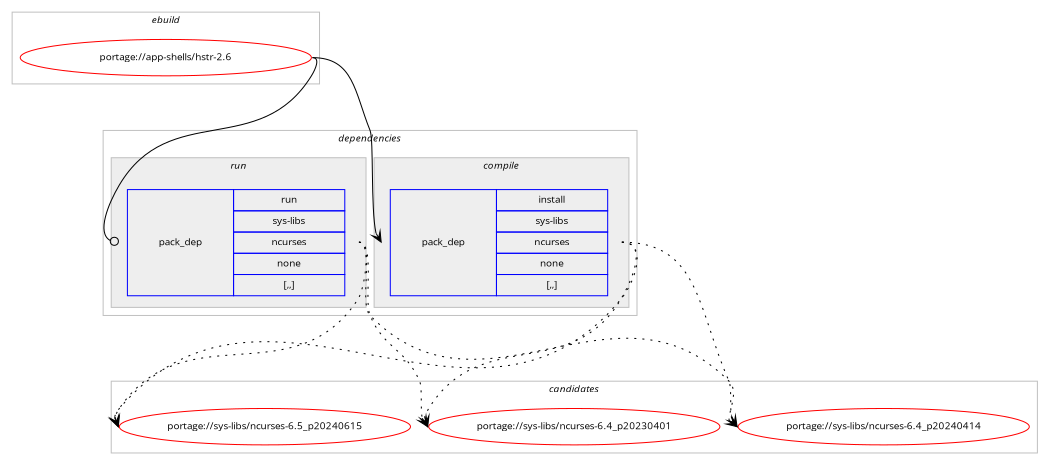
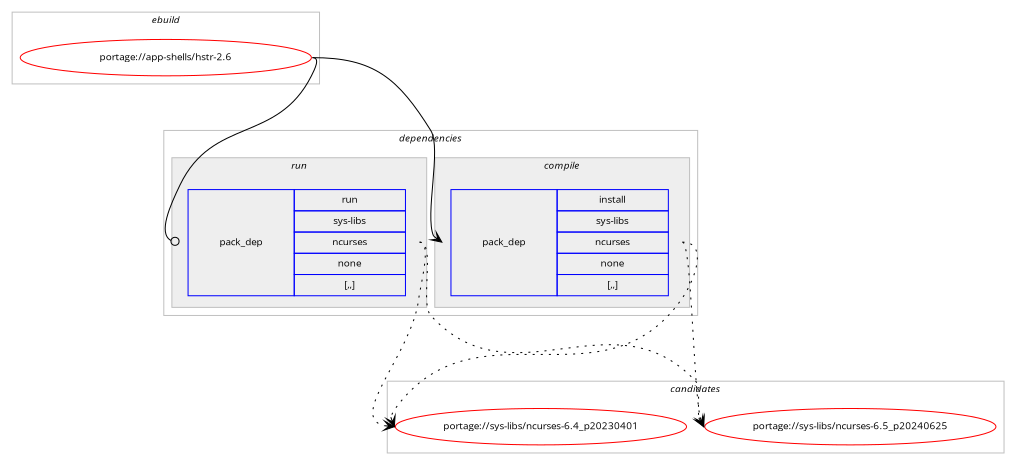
node "portage://sys-libs/ncurses-6.5_p20240615": label "portage://sys-libs/ncurses-6.5_p20240615" -> "portage://sys-libs/ncurses-6.5_p20240625"
node "portage://sys-libs/ncurses-6.4_p20240414": removed
